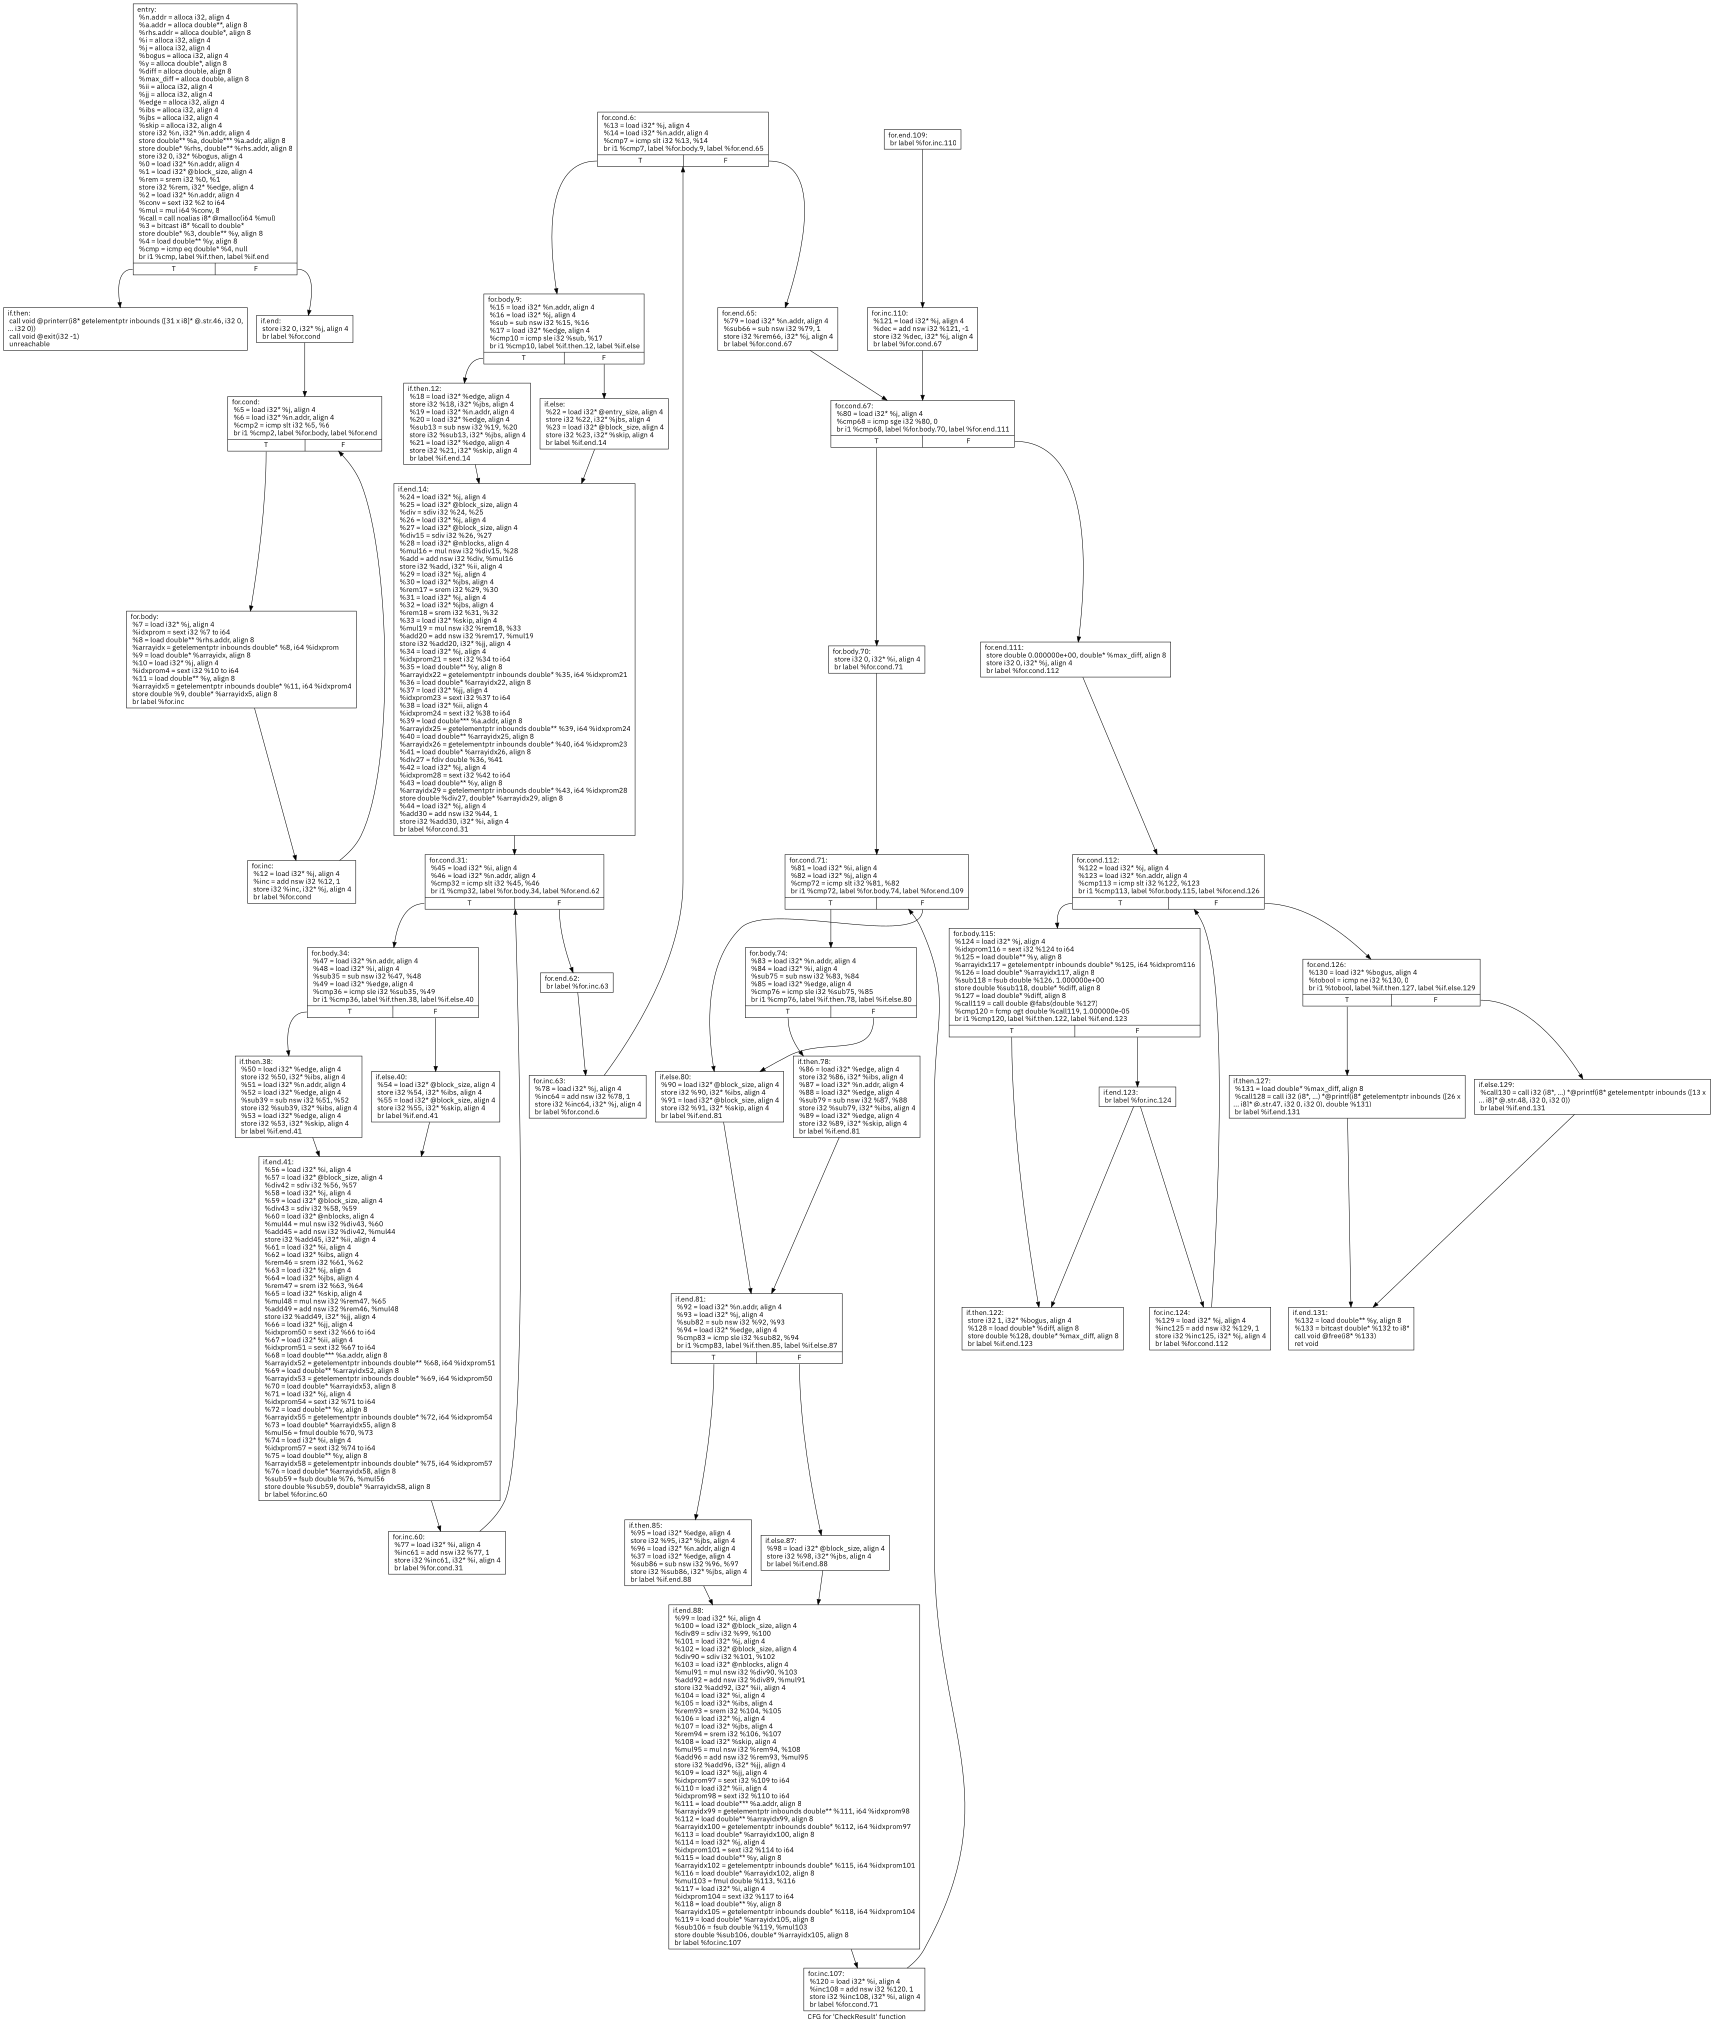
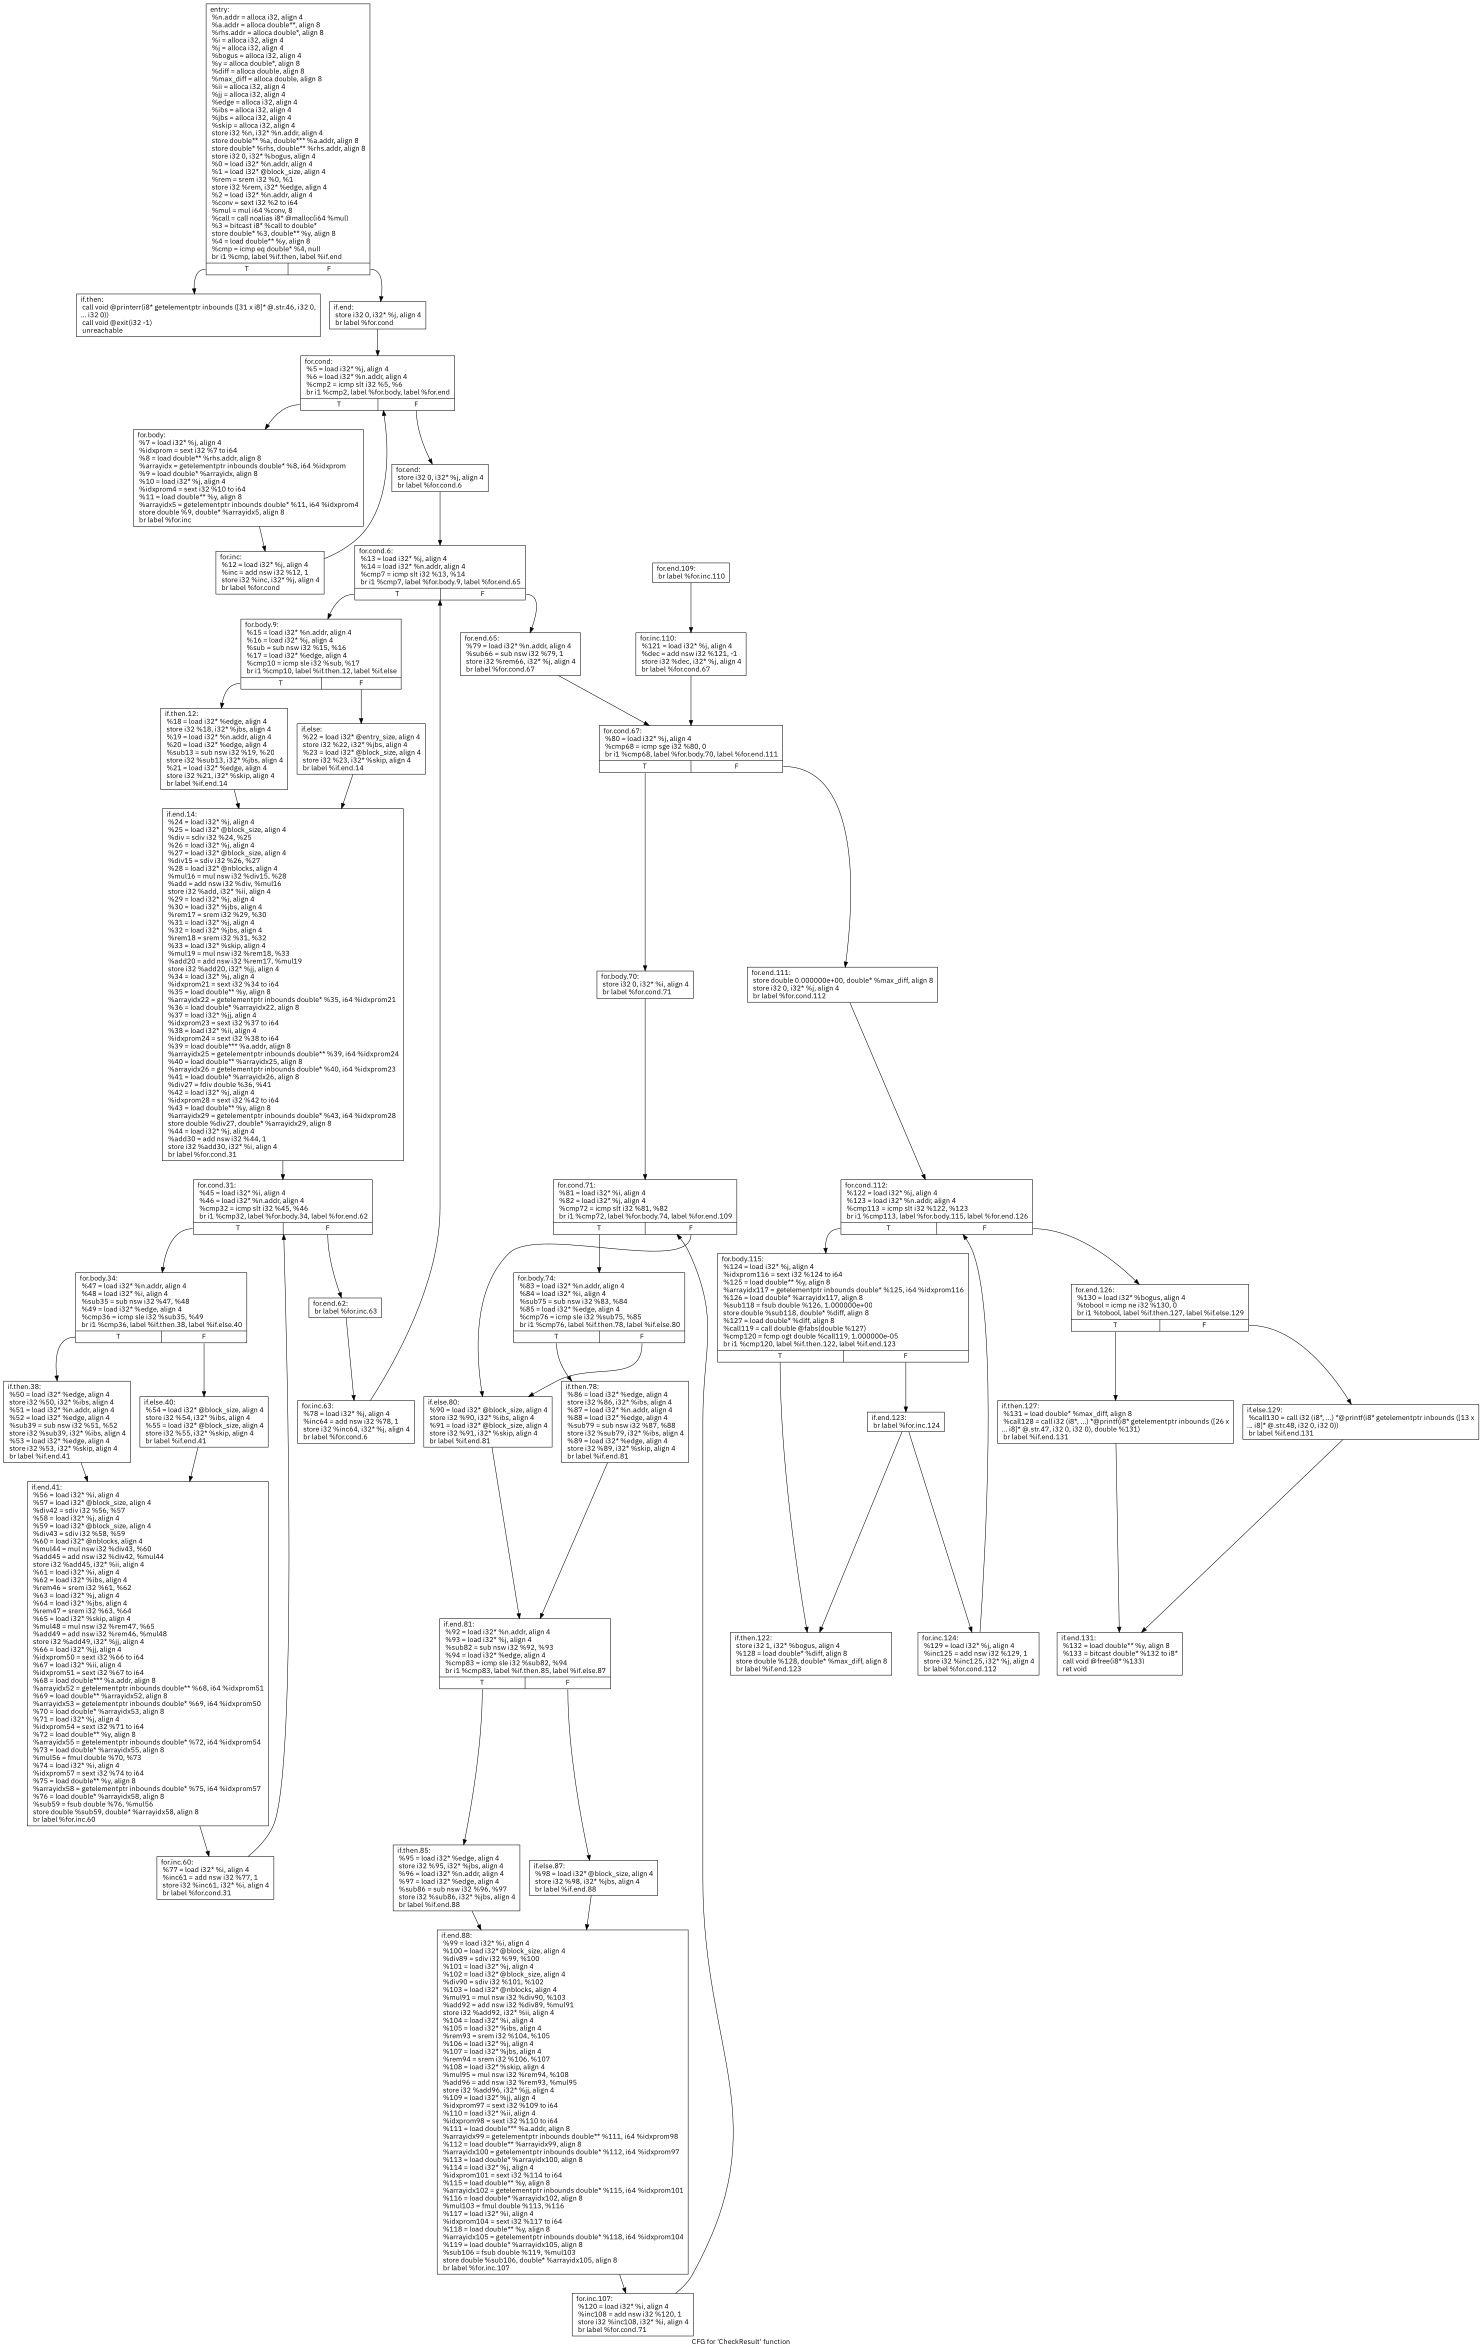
node "for.end:": added
node "if.then.85:": text "%37 = load i32* %edge, align 4" -> "%97 = load i32* %edge, align 4"
